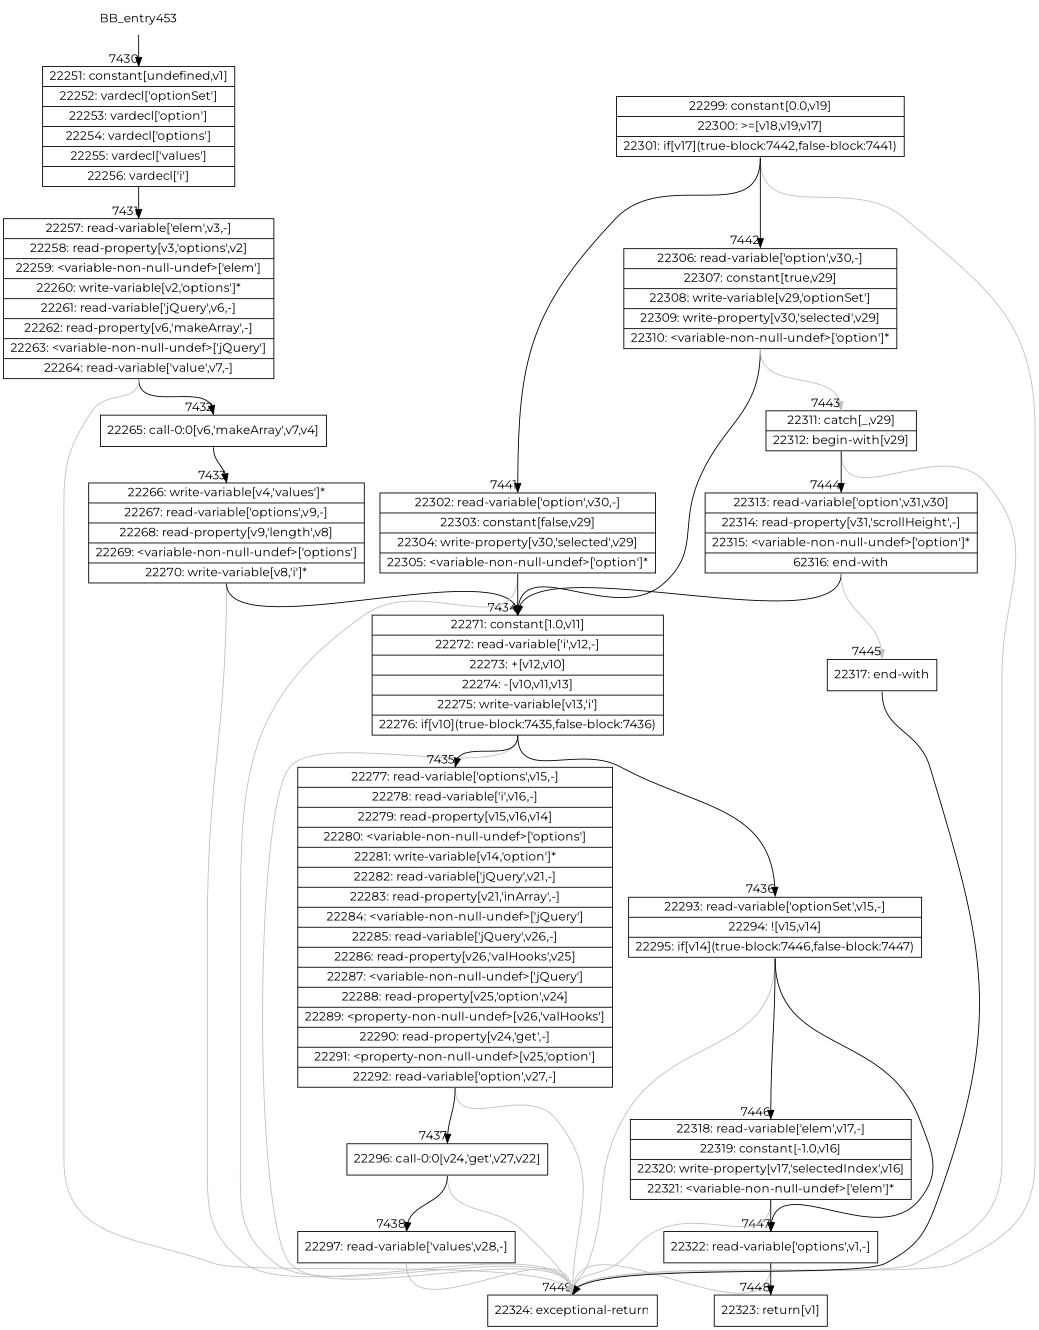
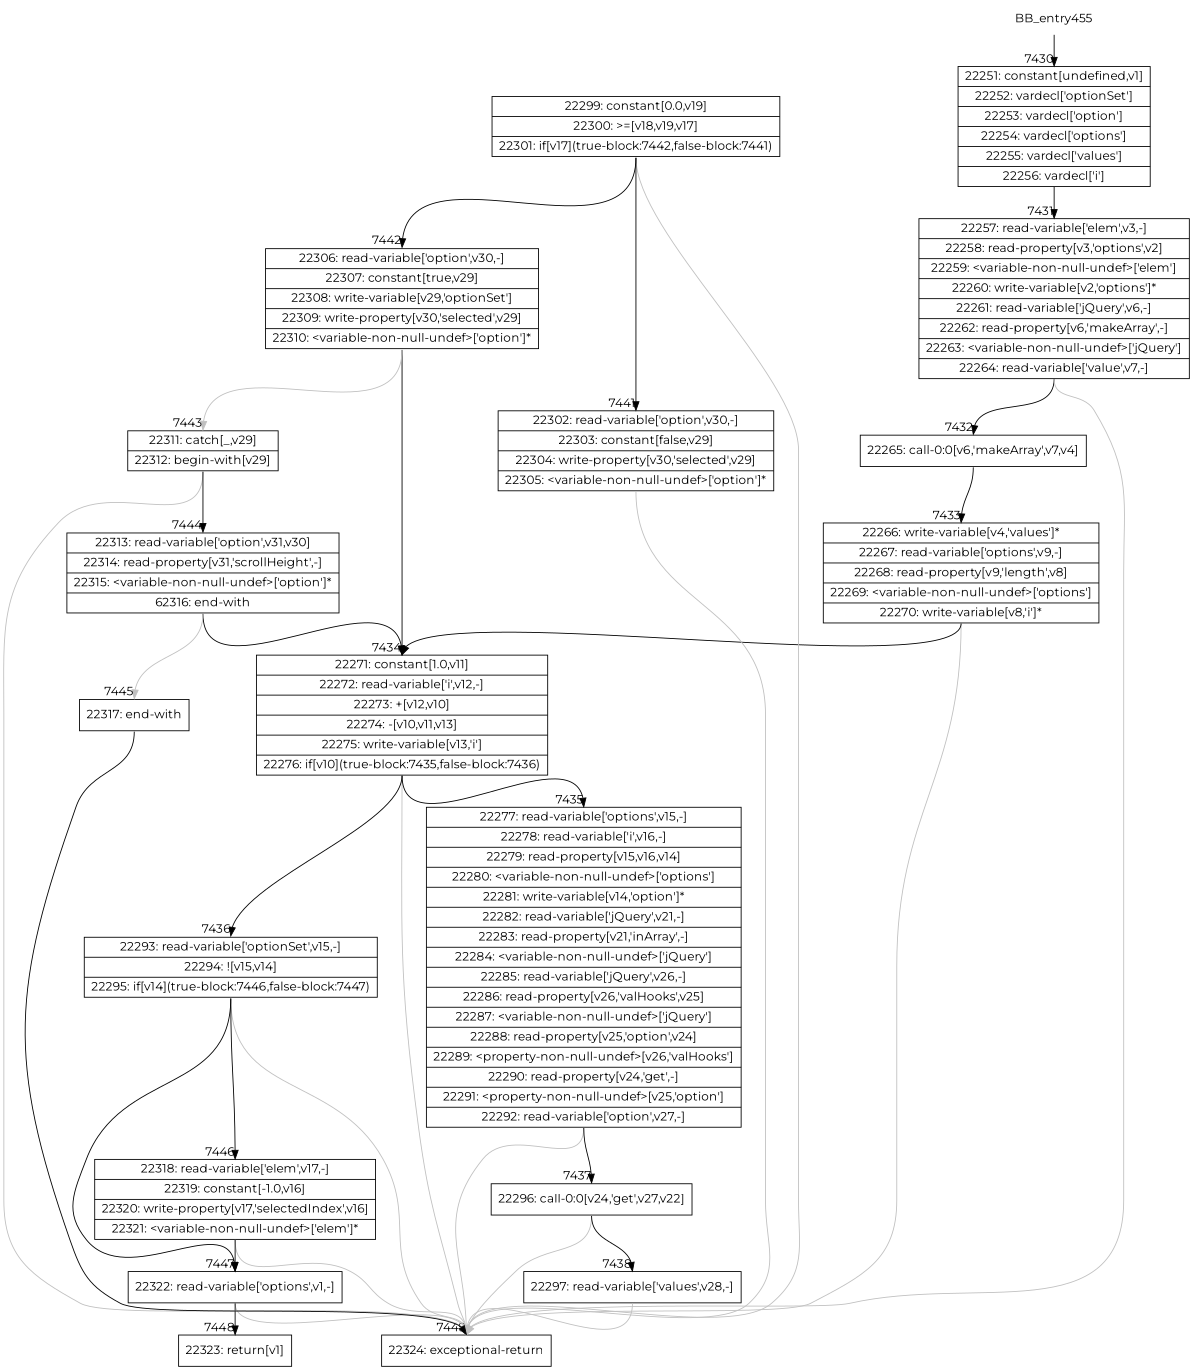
node "BB_entry453": label "BB_entry453" -> "BB_entry455"
edge "22302: read-variable['option',v30,-]" -> "22271: constant[1.0,v11]": removed
